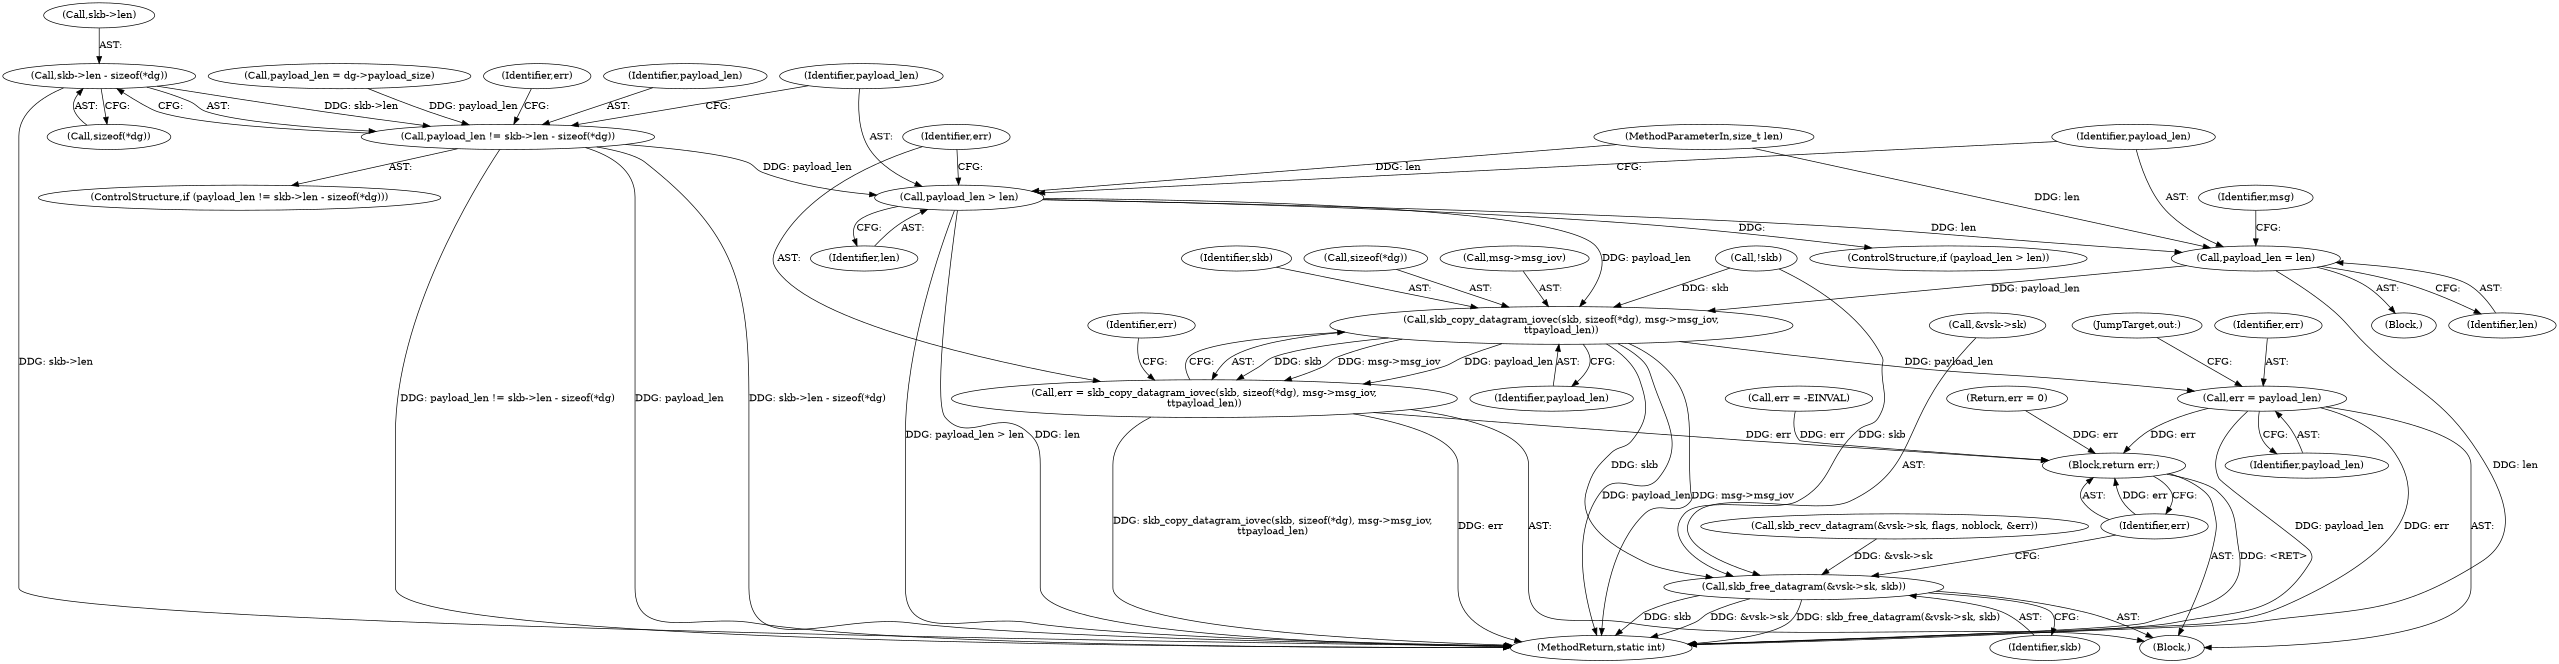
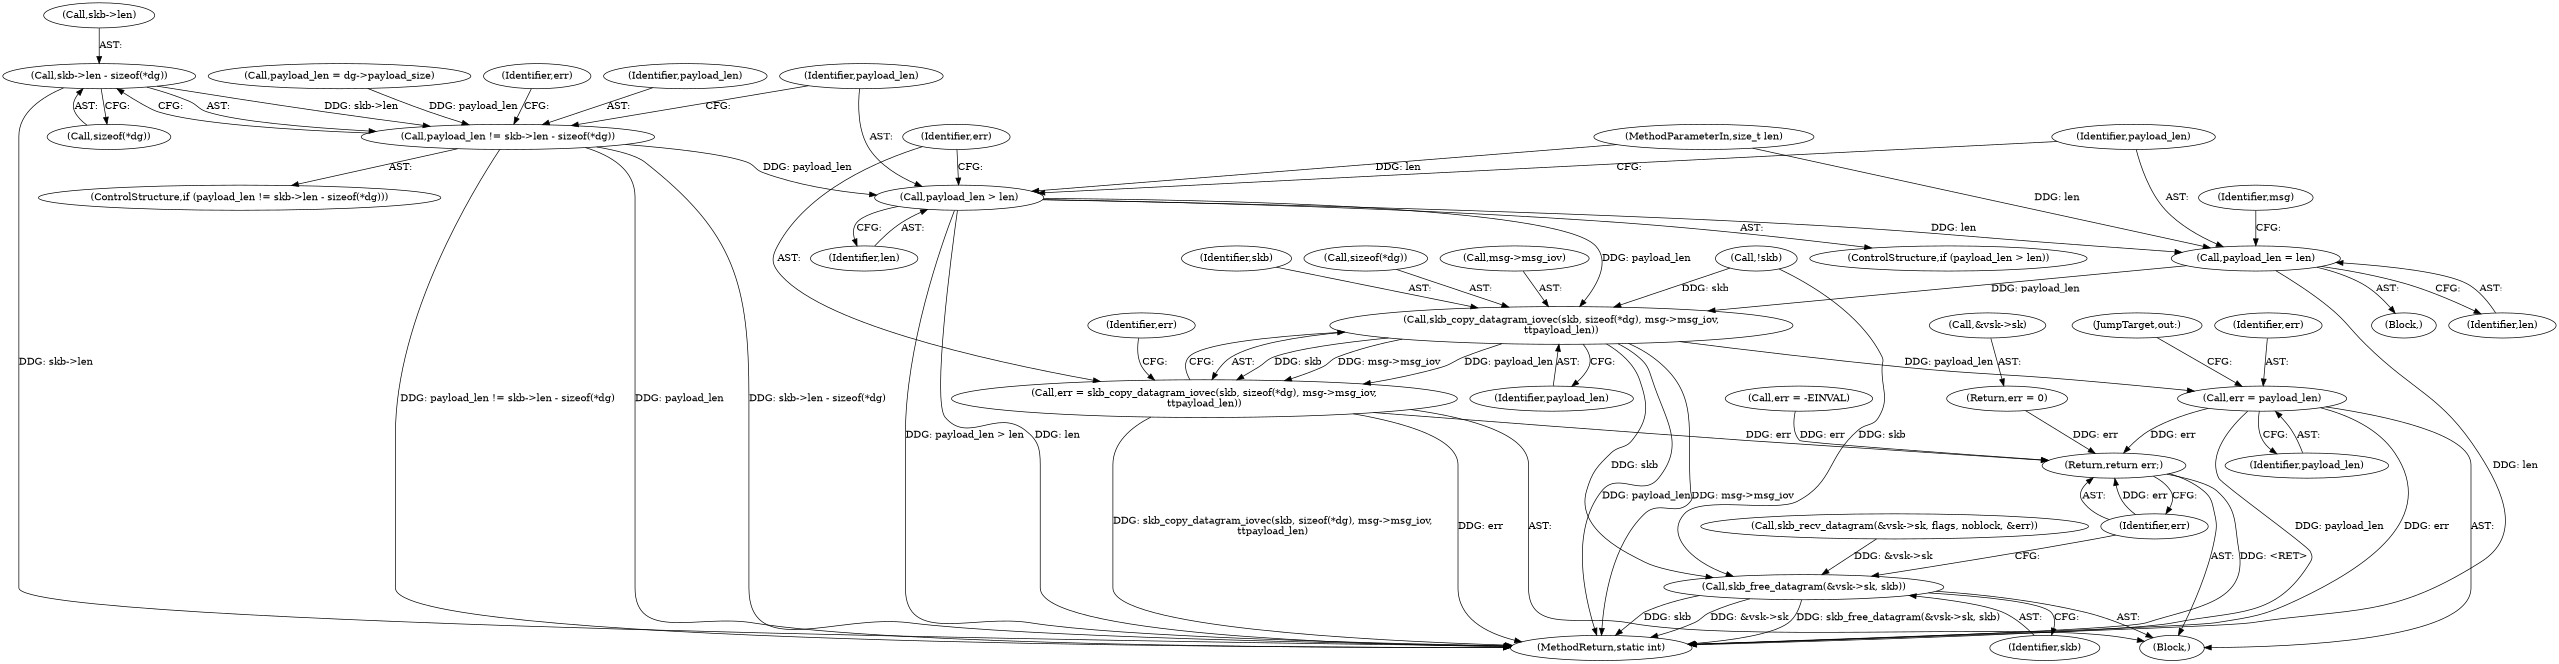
edge "(Call,payload_len > len)" -> "(ControlStructure,if (payload_len > len))": label "DDG: " -> "AST: "
node "(Block,return err;)": label "(Block,return err;)" -> "(Return,return err;)"
edge "(Call,&vsk->sk)" -> "(Call,skb_free_datagram(&vsk->sk, skb))": now "(Call,&vsk->sk)" -> "(Return,err = 0)"
